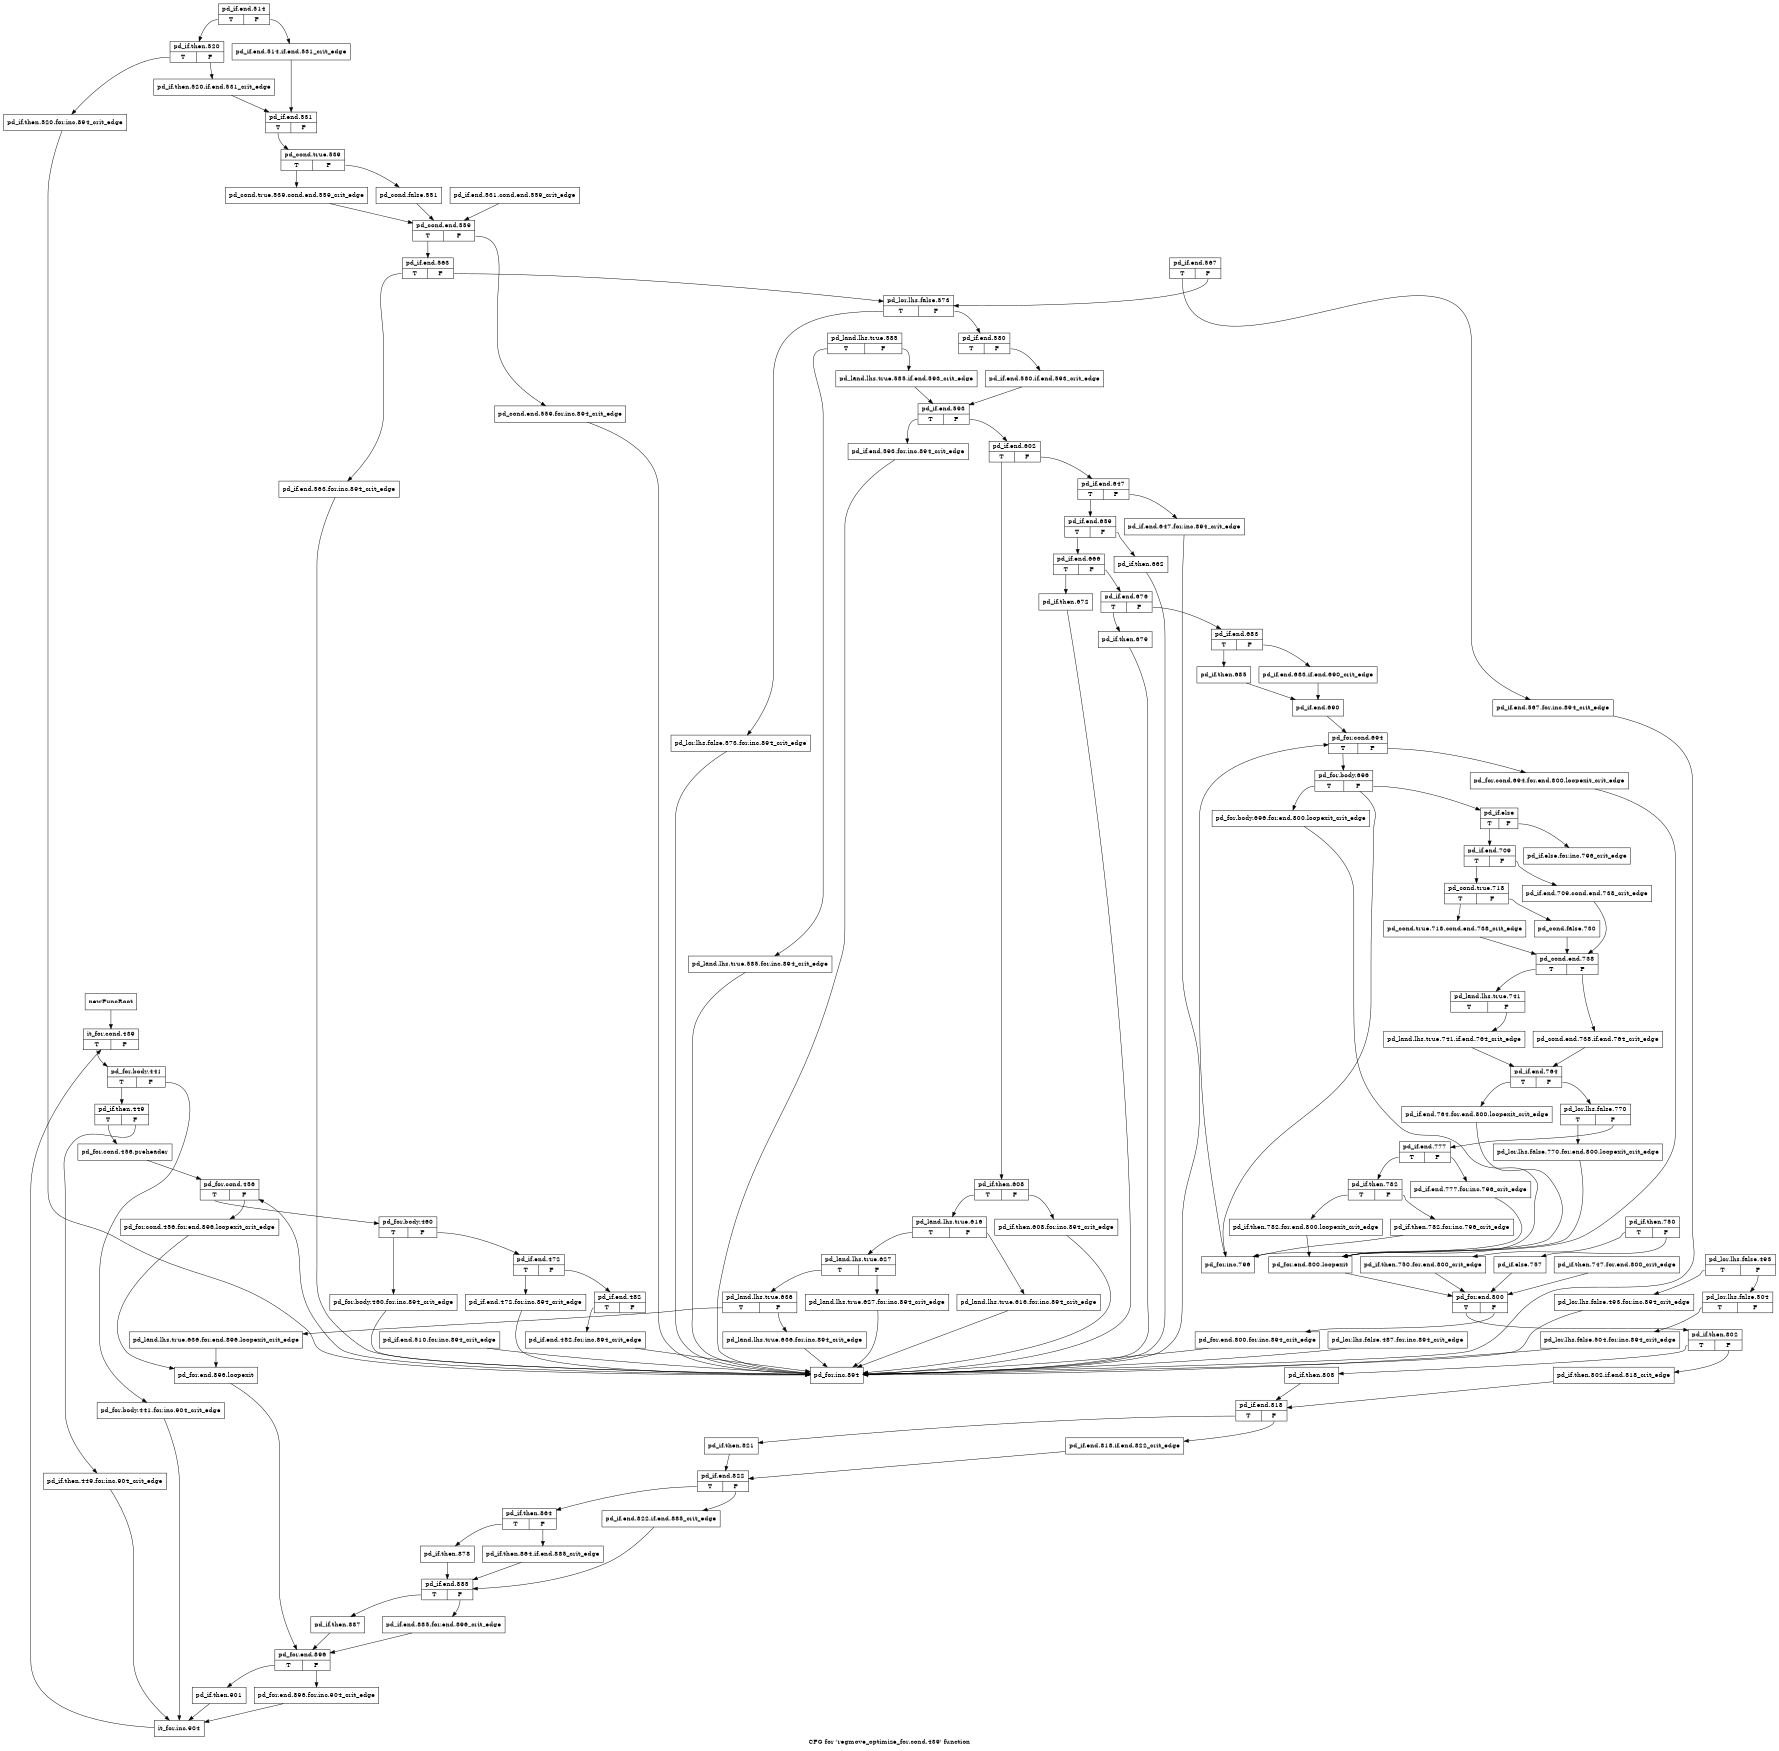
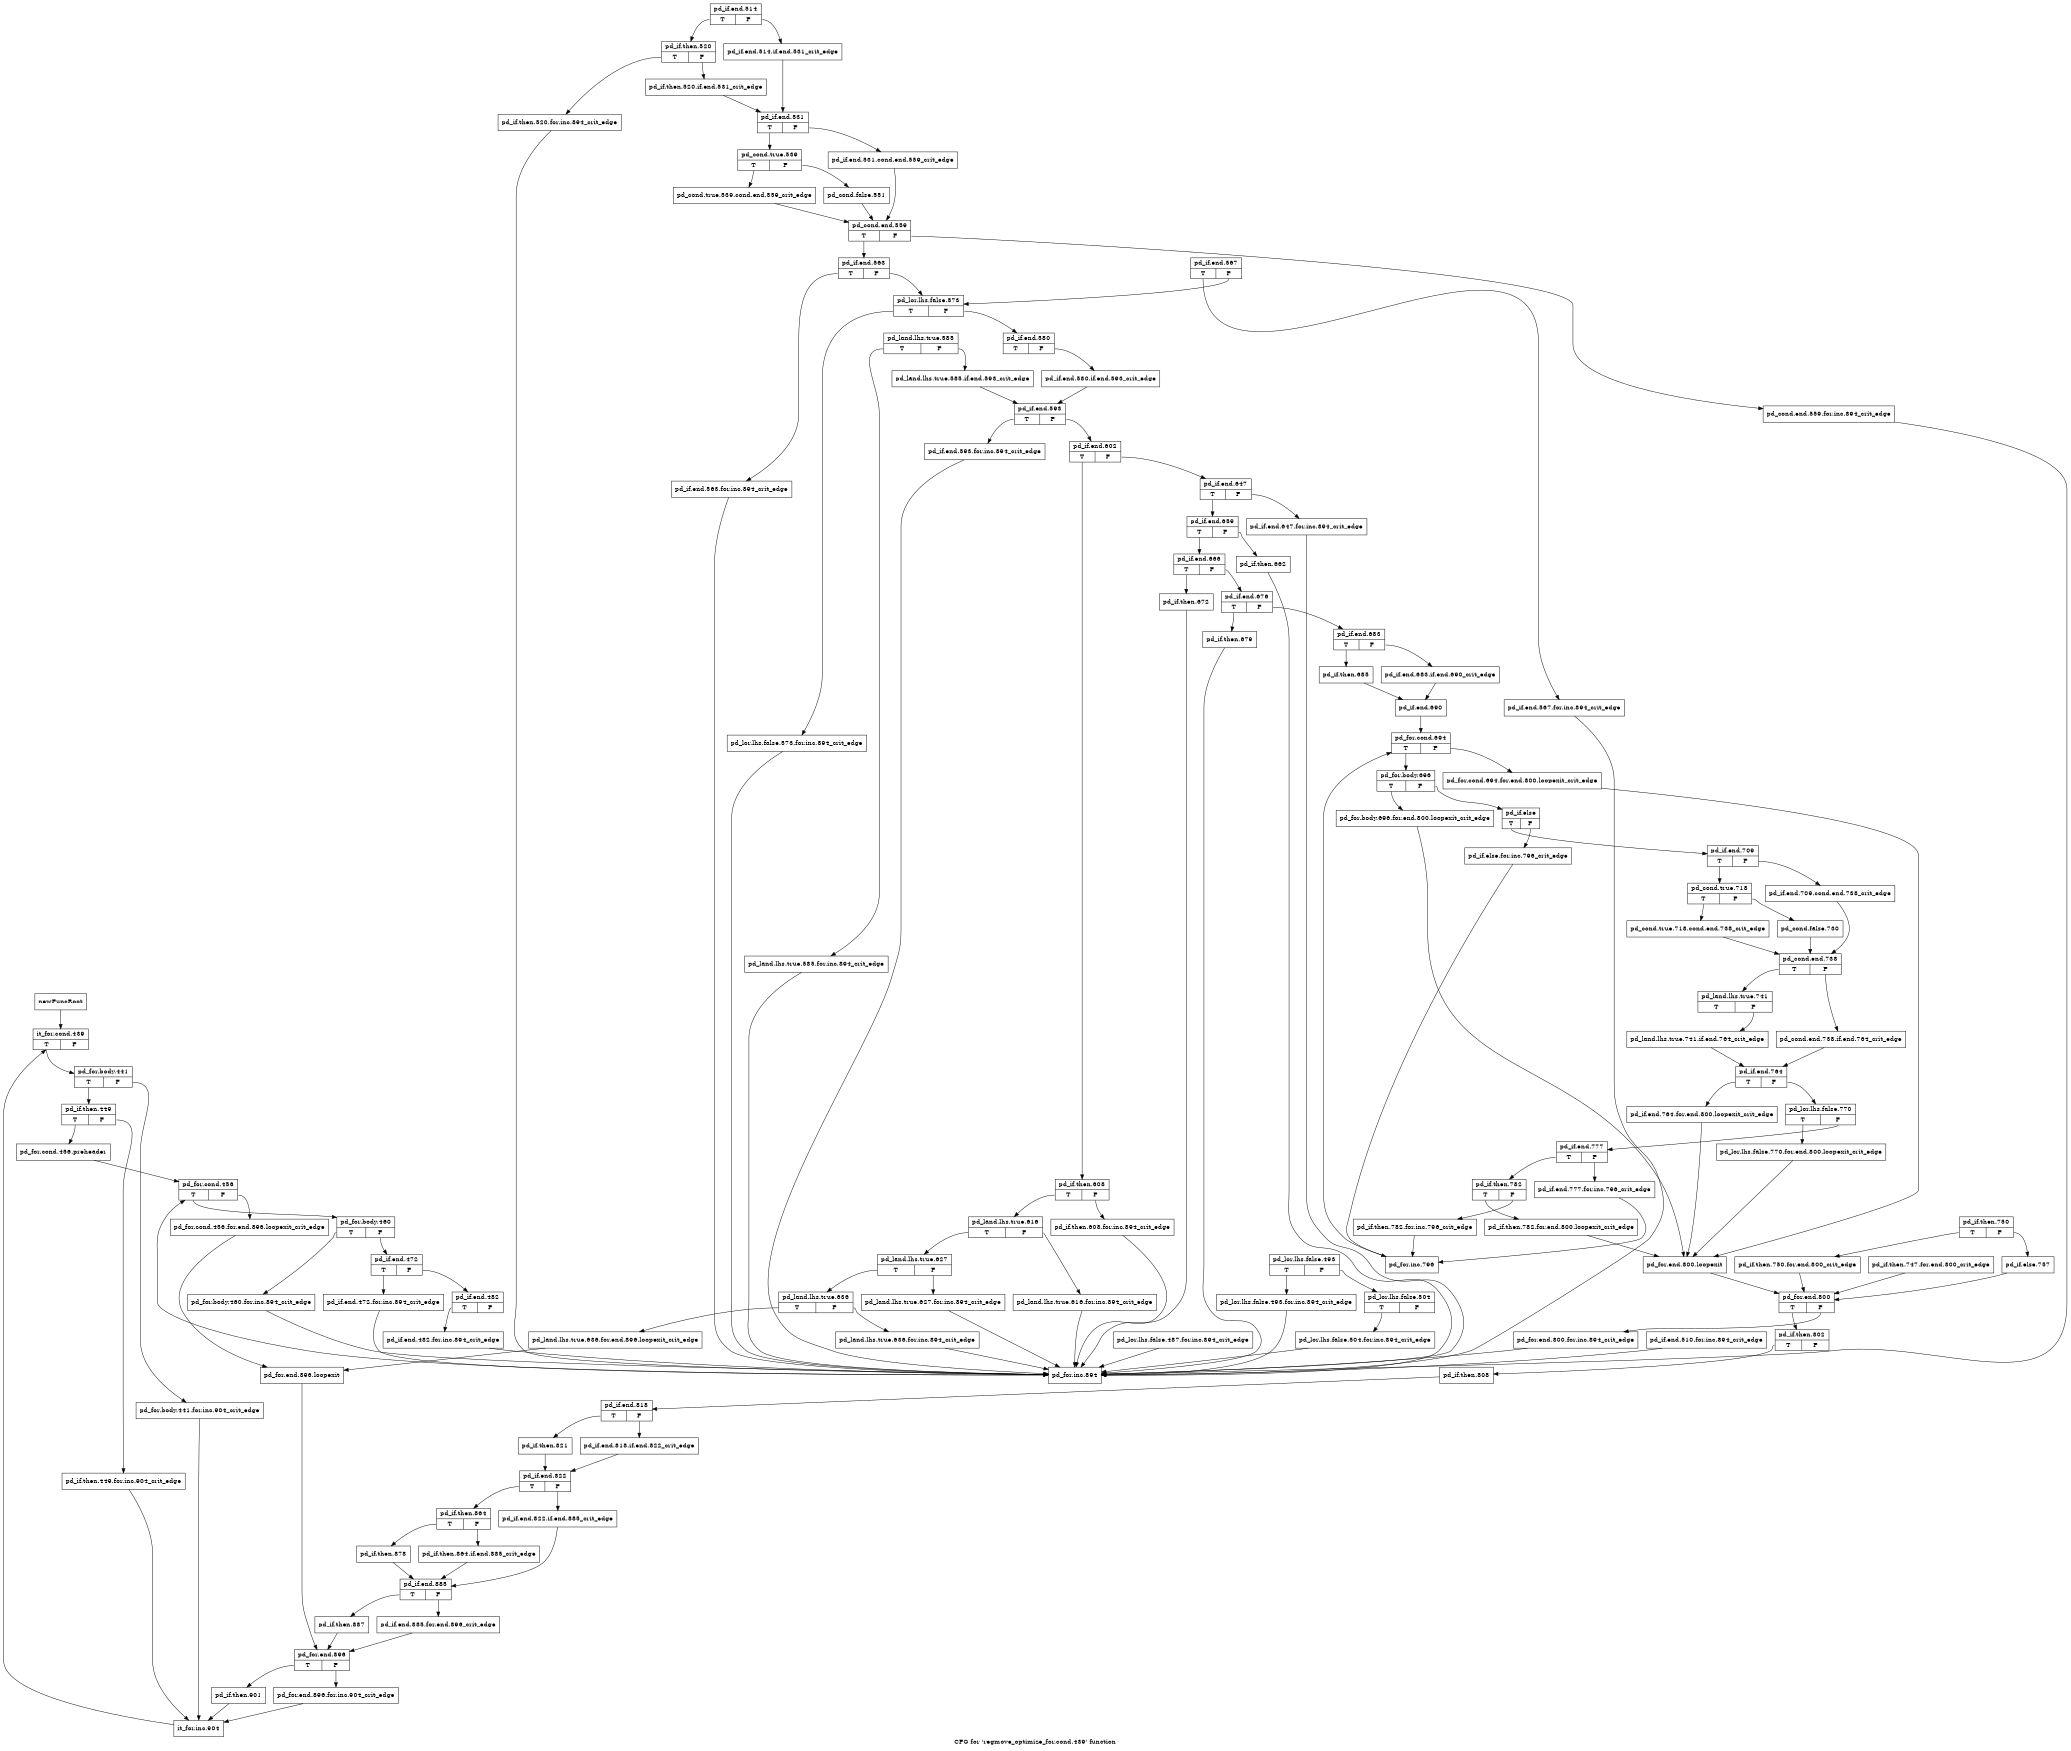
edge "pd_if.end.531" -> "pd_if.end.531.cond.end.559_crit_edge": added
edge "pd_for.body.696" -> "pd_for.inc.796": now "pd_if.else.for.inc.796_crit_edge" -> "pd_for.inc.796"
node "pd_if.then.802.if.end.818_crit_edge": removed
